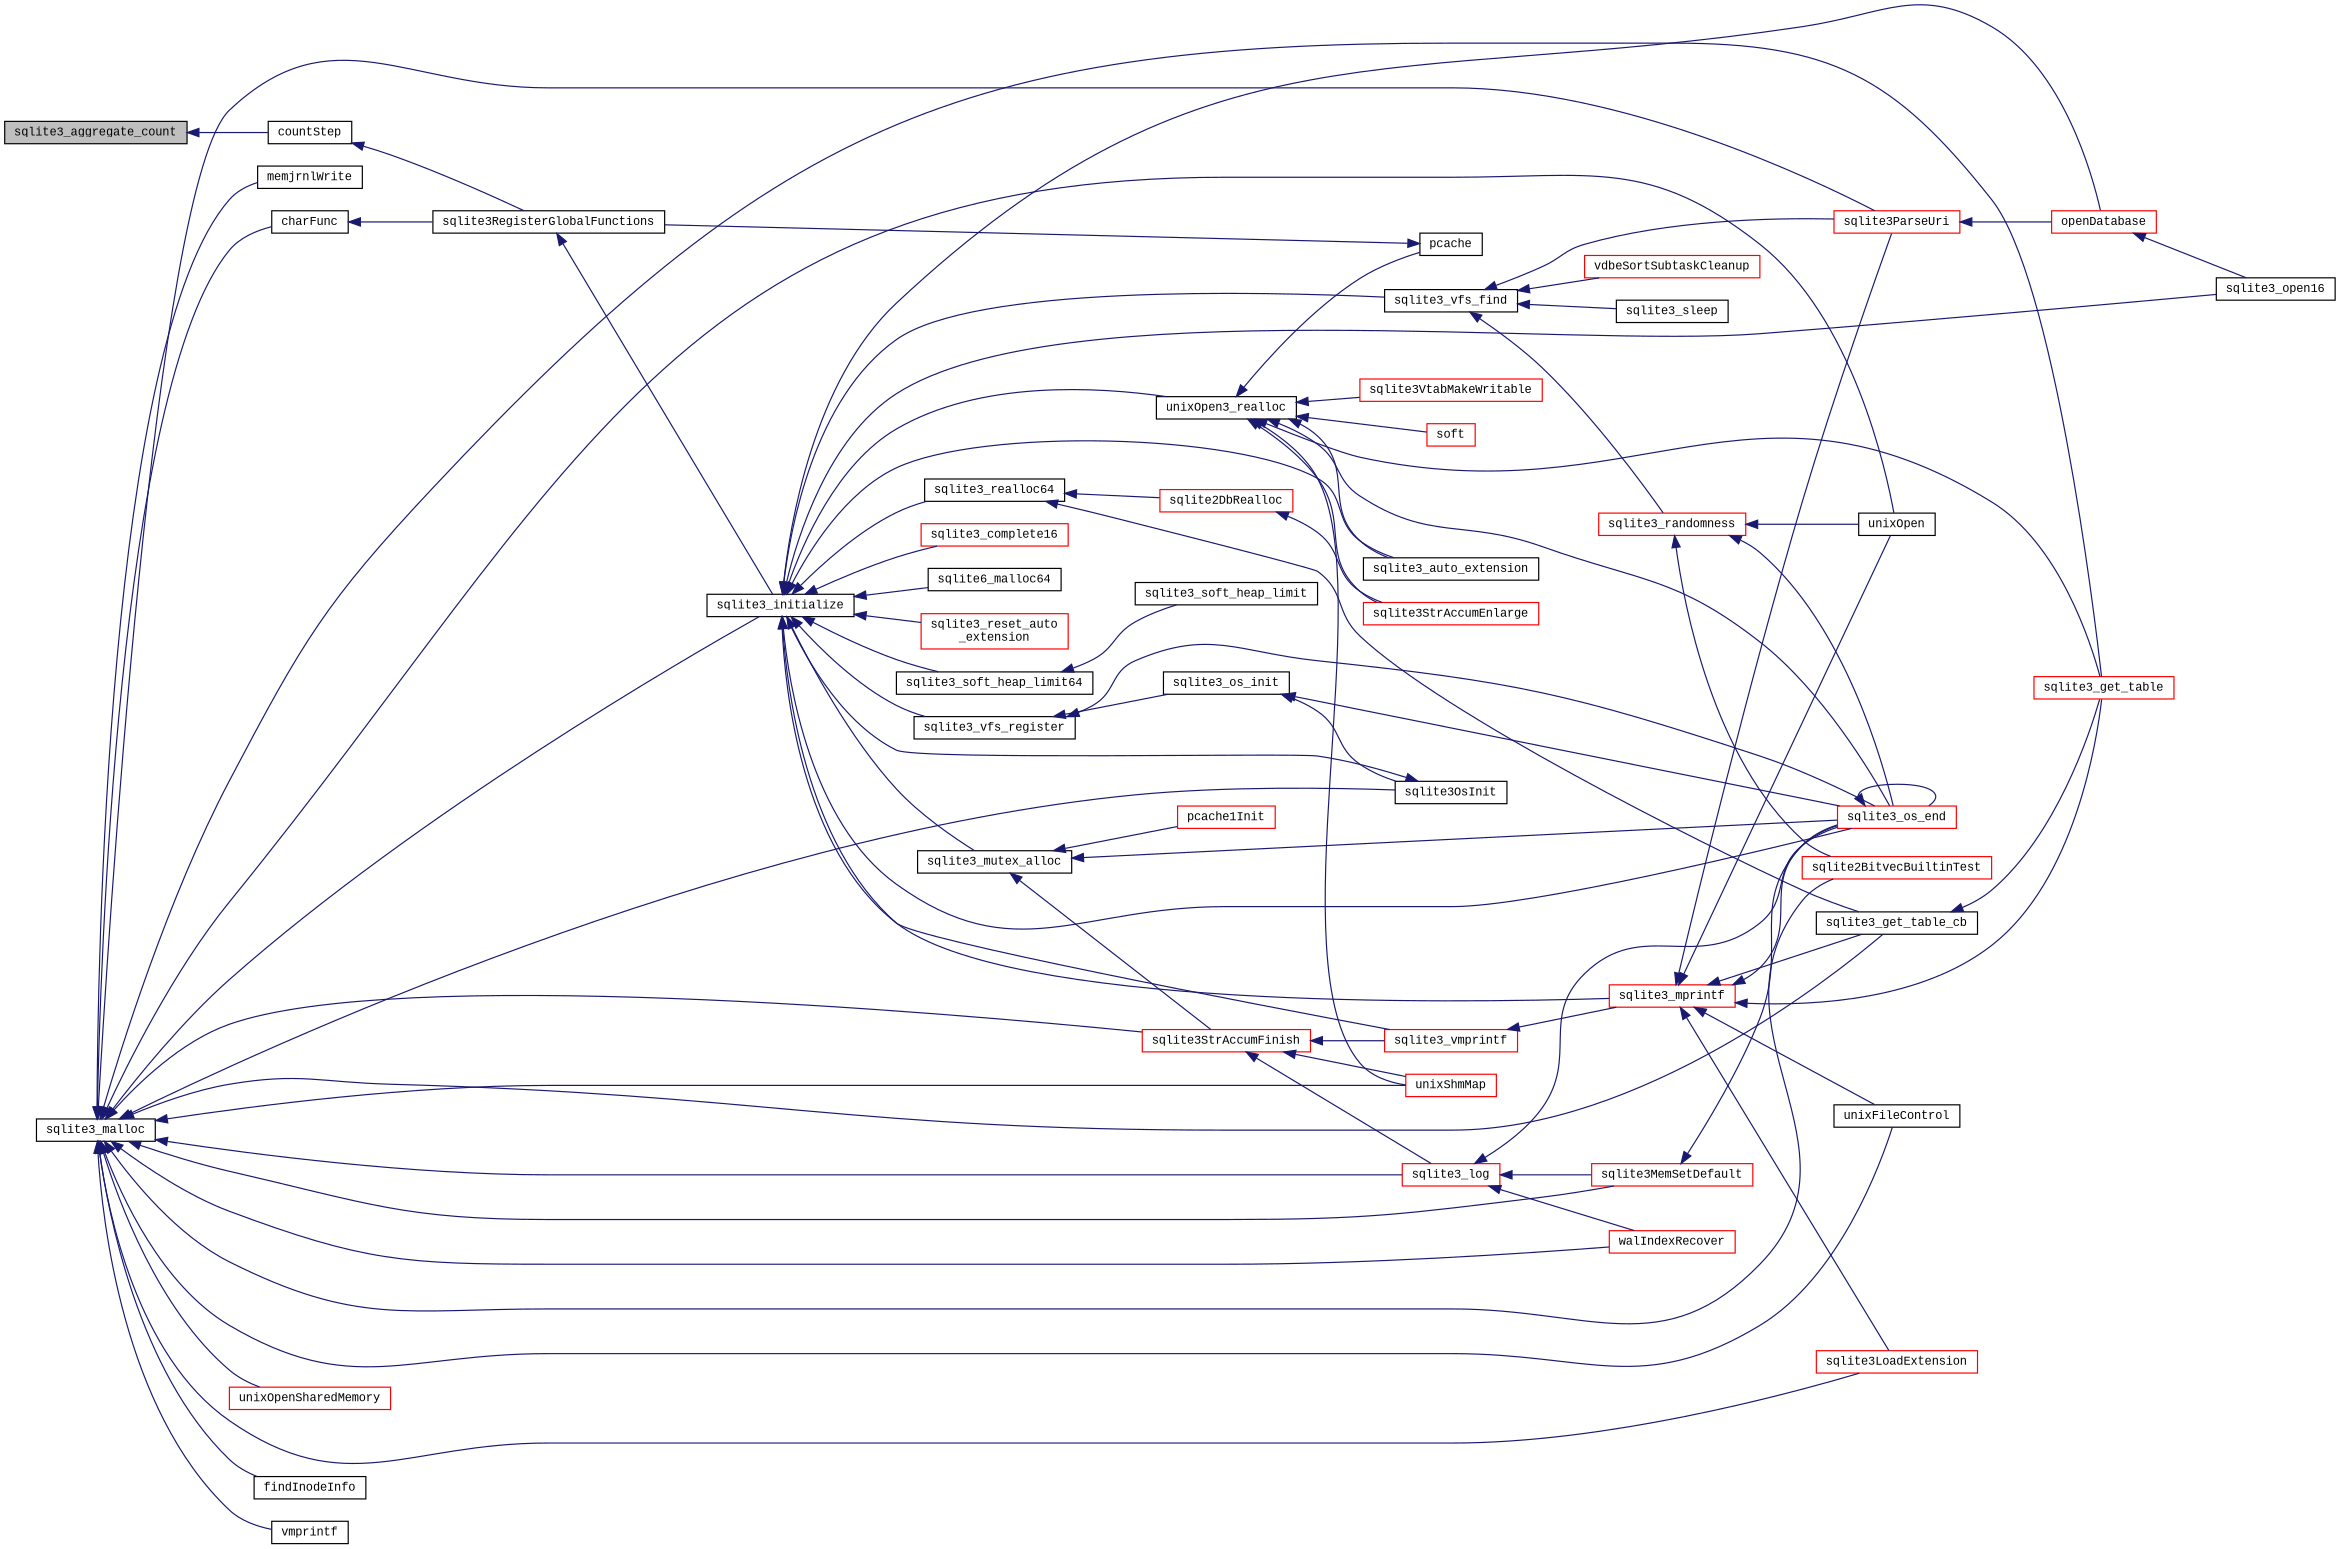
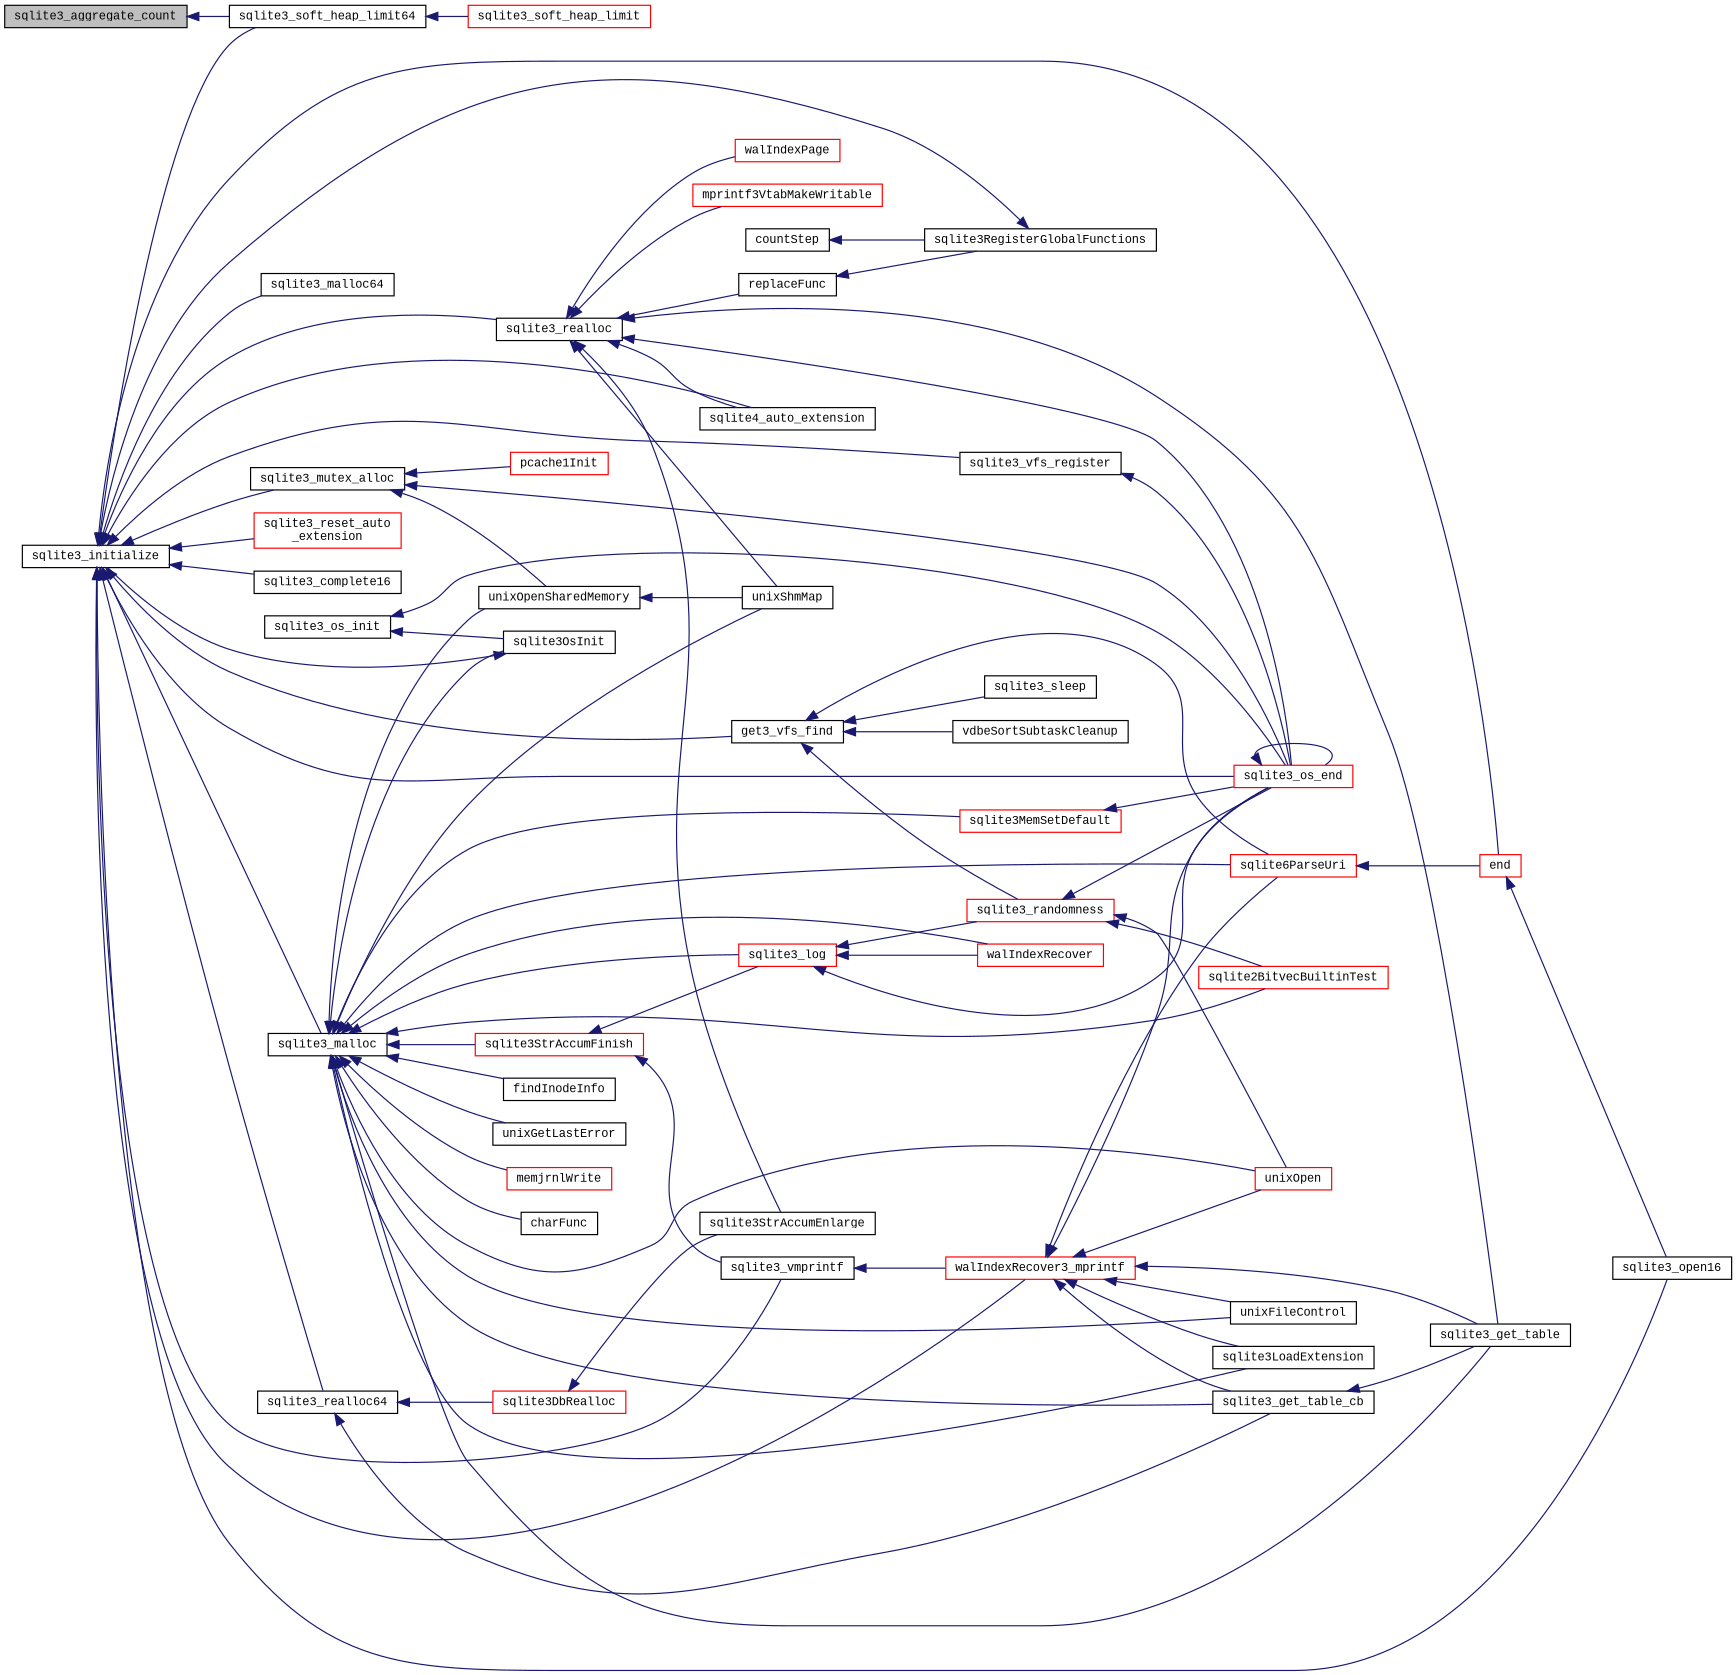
edge "countStep" -> "sqlite3_aggregate_count": now "sqlite3_soft_heap_limit64" -> "sqlite3_aggregate_count"
node "memjrnlWrite": color black -> red
edge "sqlite3RegisterGlobalFunctions" -> "charFunc": removed
node "sqlite3ParseUri": label "sqlite3ParseUri" -> "sqlite6ParseUri"
node "openDatabase": label "openDatabase" -> "end"
node "pcache": label "pcache" -> "replaceFunc"
node "vdbeSortSubtaskCleanup": color red -> black
node "sqlite3_vfs_find": label "sqlite3_vfs_find" -> "get3_vfs_find"
node "sqlite3VtabMakeWritable": label "sqlite3VtabMakeWritable" -> "mprintf3VtabMakeWritable"
node "unixOpen3_realloc": label "unixOpen3_realloc" -> "sqlite3_realloc"
node "soft": label "soft" -> "walIndexPage"
node "sqlite2DbRealloc": label "sqlite2DbRealloc" -> "sqlite3DbRealloc"
node "unixOpen": color black -> red
node "sqlite3_complete16": color red -> black
node "sqlite3_auto_extension": label "sqlite3_auto_extension" -> "sqlite4_auto_extension"
node "sqlite6_malloc64": label "sqlite6_malloc64" -> "sqlite3_malloc64"
node "sqlite3_soft_heap_limit": color black -> red
node "sqlite3StrAccumEnlarge": color red -> black
node "sqlite3_get_table": color red -> black
edge "sqlite3_os_init" -> "sqlite3_vfs_register": removed
edge "sqlite3_initialize" -> "sqlite3_malloc": reversed
edge "sqlite3StrAccumFinish" -> "sqlite3_mutex_alloc": now "unixOpenSharedMemory" -> "sqlite3_mutex_alloc"
node "sqlite3_mprintf": label "sqlite3_mprintf" -> "walIndexRecover3_mprintf"
node "sqlite3_vmprintf": color red -> black
edge "unixShmMap" -> "sqlite3StrAccumFinish": now "unixShmMap" -> "unixOpenSharedMemory"
node "unixShmMap": color red -> black
edge "sqlite3MemSetDefault" -> "sqlite3_log": now "sqlite3_randomness" -> "sqlite3_log"
node "sqlite3LoadExtension": color red -> black
node "unixOpenSharedMemory": color red -> black
node "vmprintf": label "vmprintf" -> "unixGetLastError"
